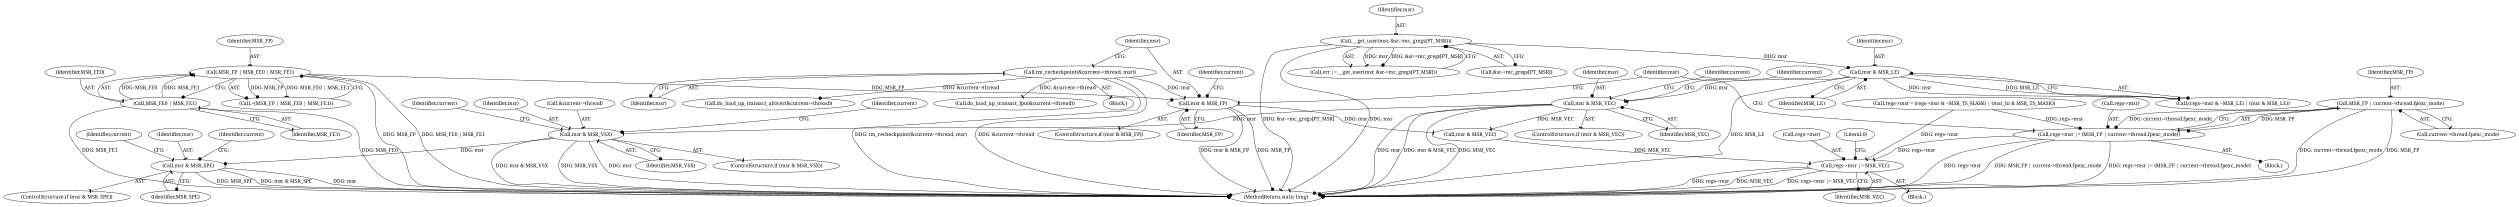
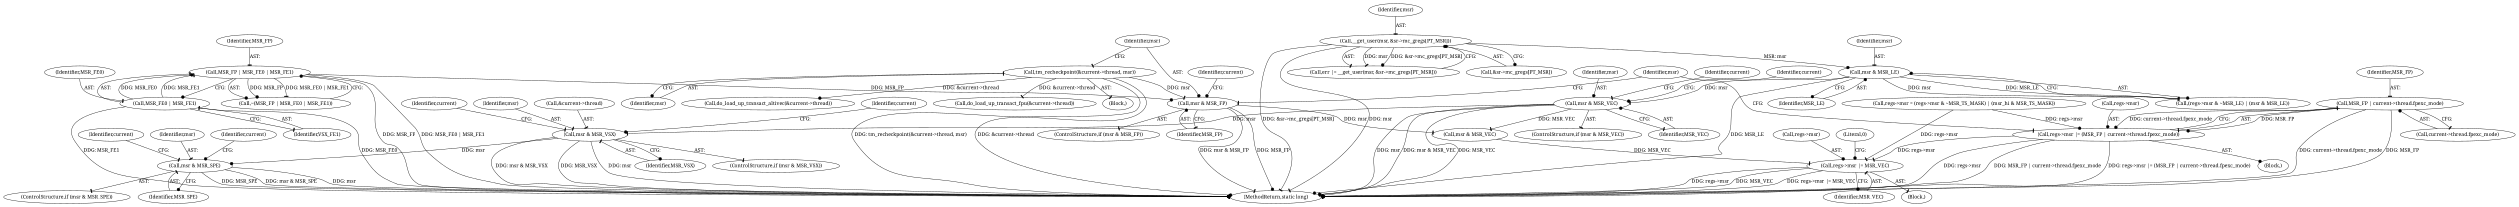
edge "(Call,__get_user(msr, &sr->mc_gregs[PT_MSR]))" -> "(Call,msr & MSR_LE)": label "DDG: msr" -> "MSR: msr"
node "(Identifier,MSR_FE1)": label "(Identifier,MSR_FE1)" -> "(Identifier,VSX_FE1)"
